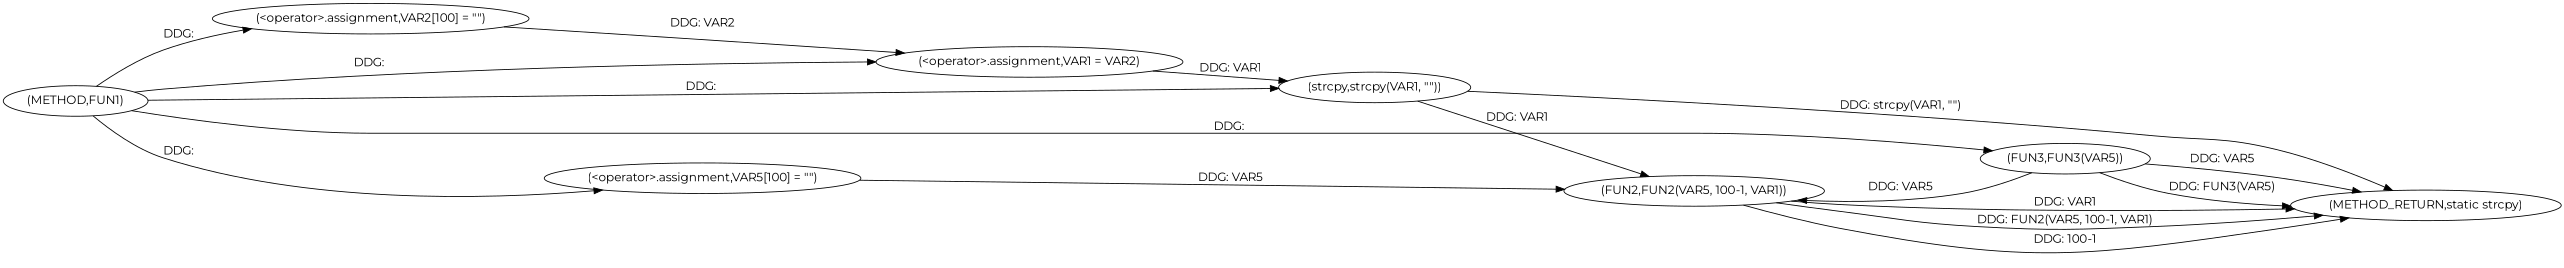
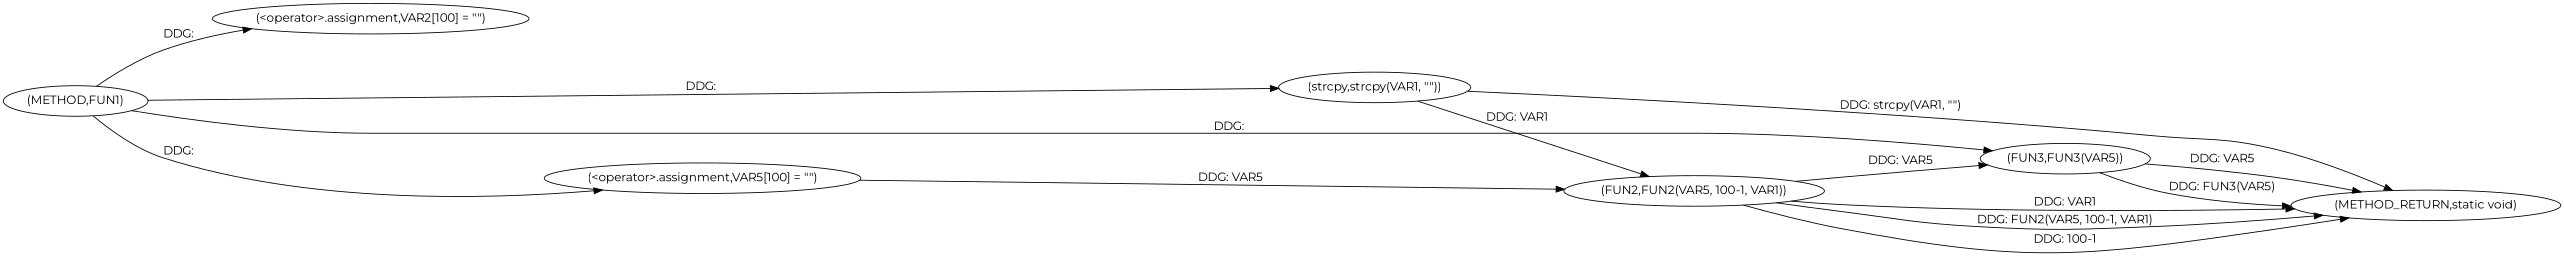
node "(<operator>.assignment,VAR1 = VAR2)": removed
edge "(FUN3,FUN3(VAR5))" -> "(FUN2,FUN2(VAR5, 100-1, VAR1))": reversed
node "(METHOD_RETURN,static strcpy)": label "(METHOD_RETURN,static strcpy)" -> "(METHOD_RETURN,static void)"
